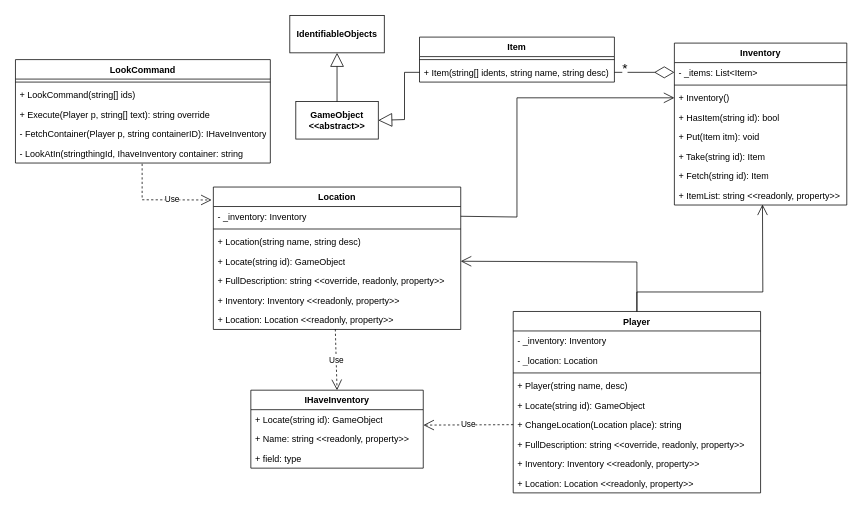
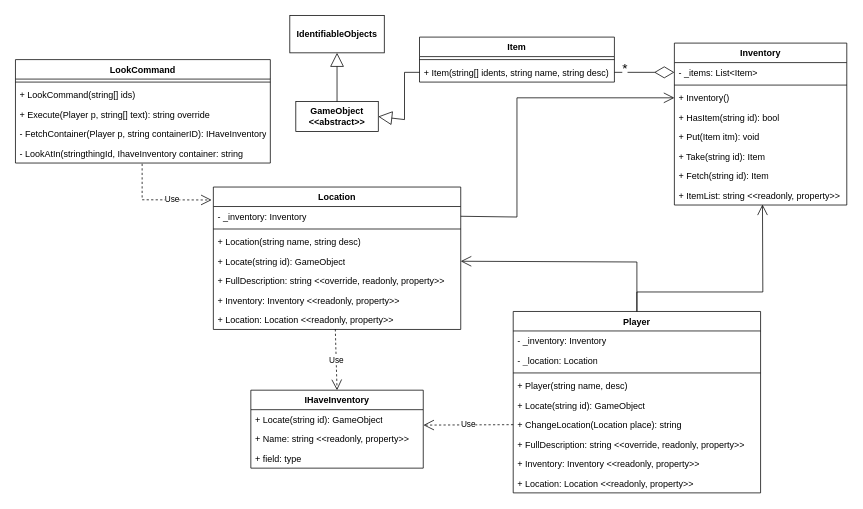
node "GameObject <<abstract>>": size 83x38 -> 83x30
